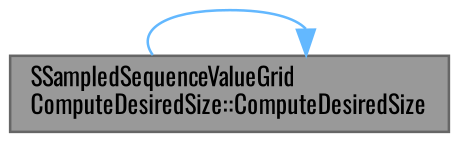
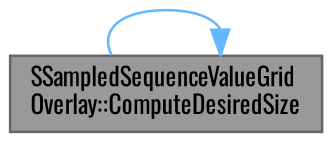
node "SSampledSequenceValueGrid ComputeDesiredSize::ComputeDesiredSize": label "SSampledSequenceValueGrid ComputeDesiredSize::ComputeDesiredSize" -> "SSampledSequenceValueGrid Overlay::ComputeDesiredSize"
